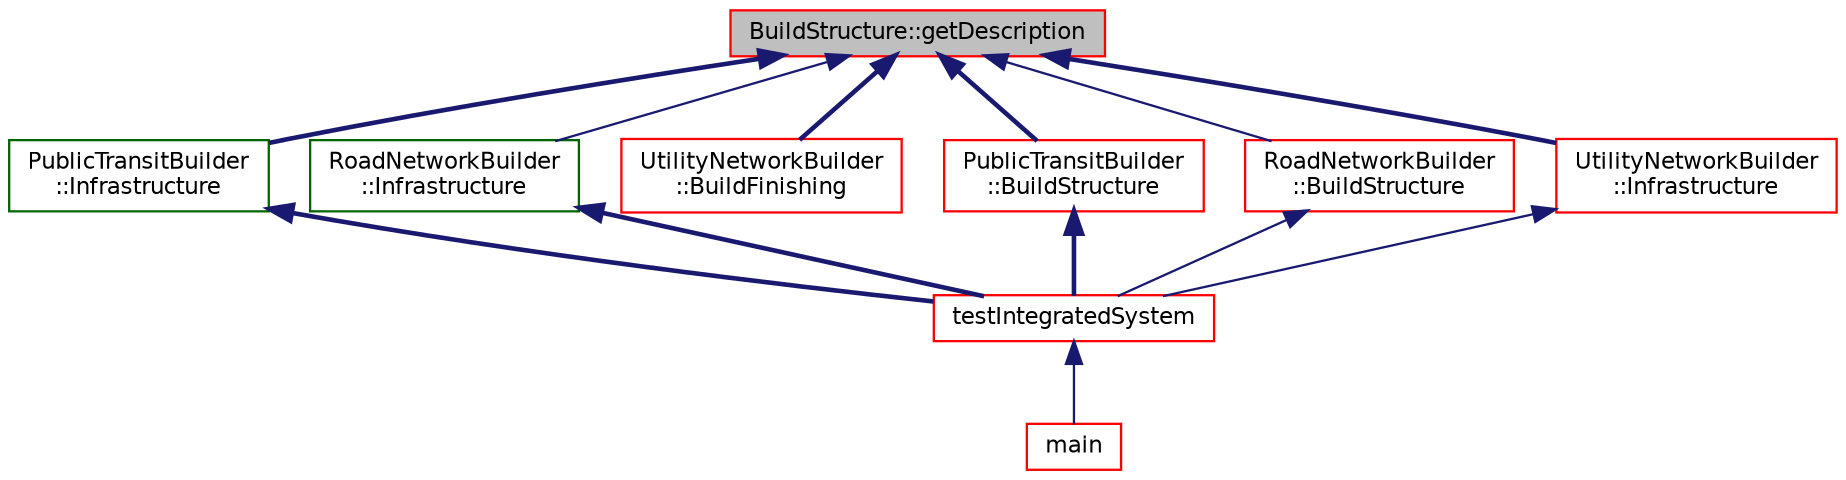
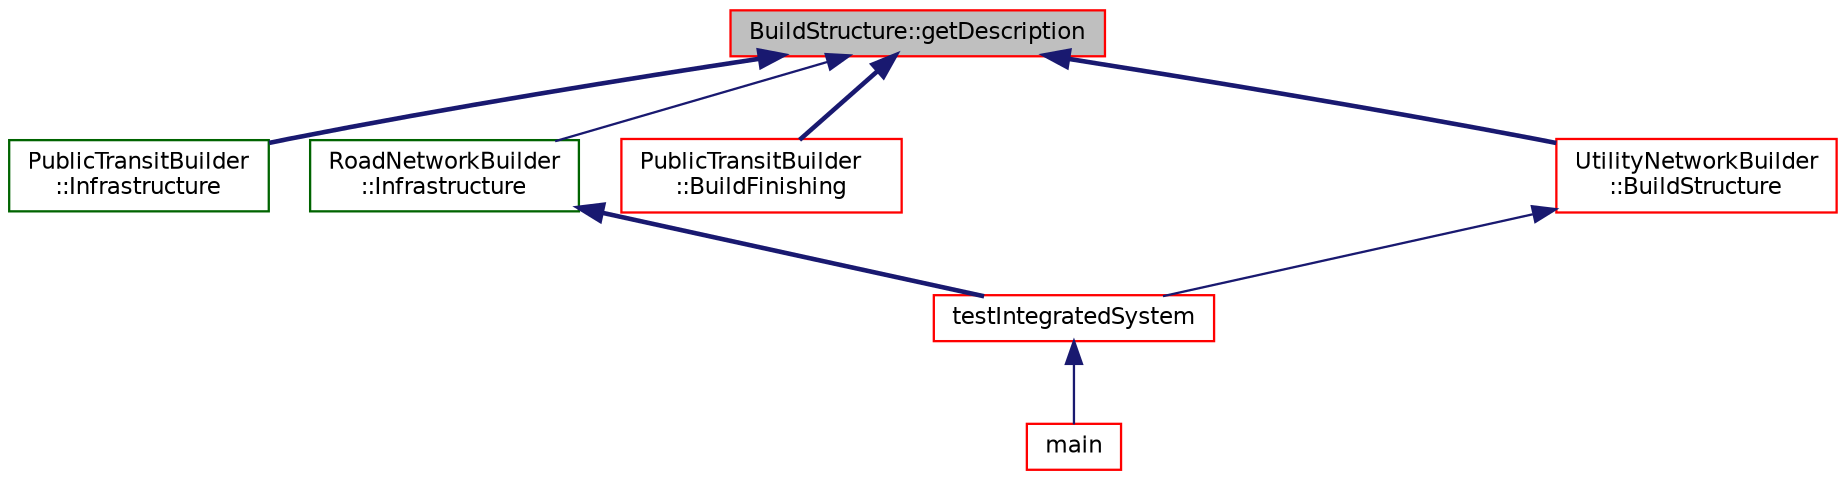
node "UtilityNetworkBuilder ::BuildFinishing": label "UtilityNetworkBuilder ::BuildFinishing" -> "PublicTransitBuilder ::BuildFinishing"
node "PublicTransitBuilder ::BuildStructure": removed
node "RoadNetworkBuilder ::BuildStructure": removed
node "UtilityNetworkBuilder ::Infrastructure": label "UtilityNetworkBuilder ::Infrastructure" -> "UtilityNetworkBuilder ::BuildStructure"
edge "testIntegratedSystem" -> "PublicTransitBuilder ::Infrastructure": removed
